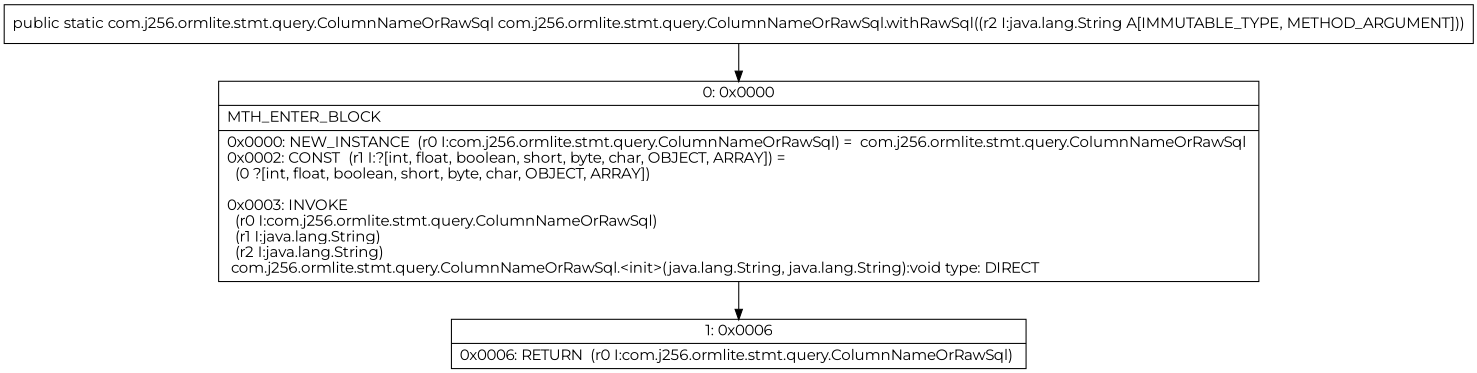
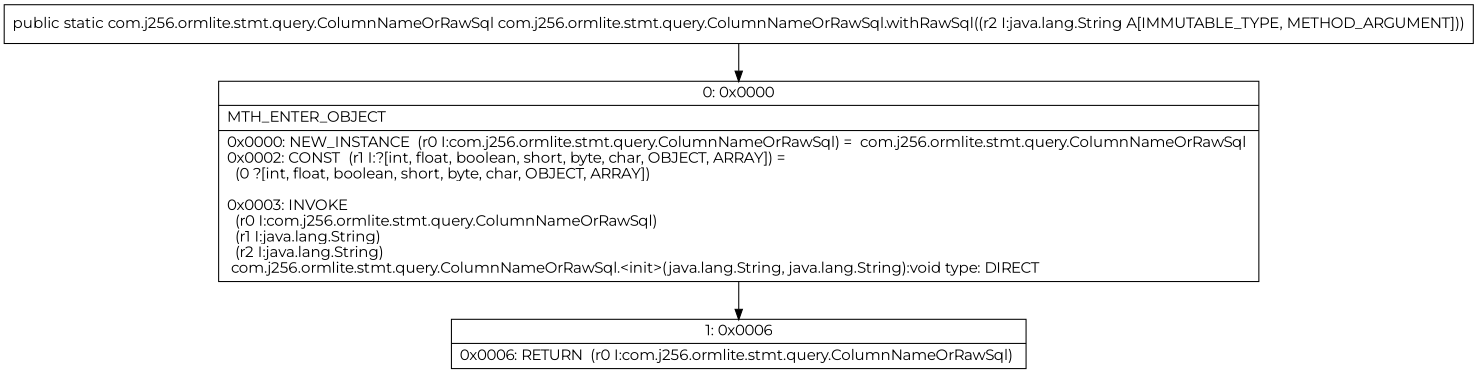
node "0: 0x0000": text "MTH_ENTER_BLOCK" -> "MTH_ENTER_OBJECT"
